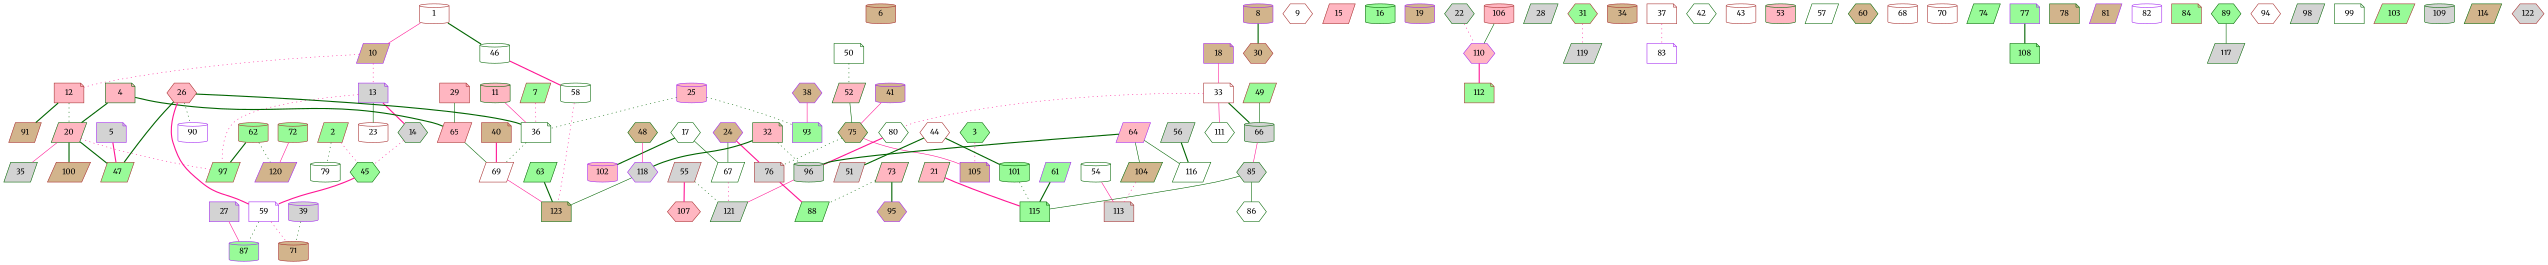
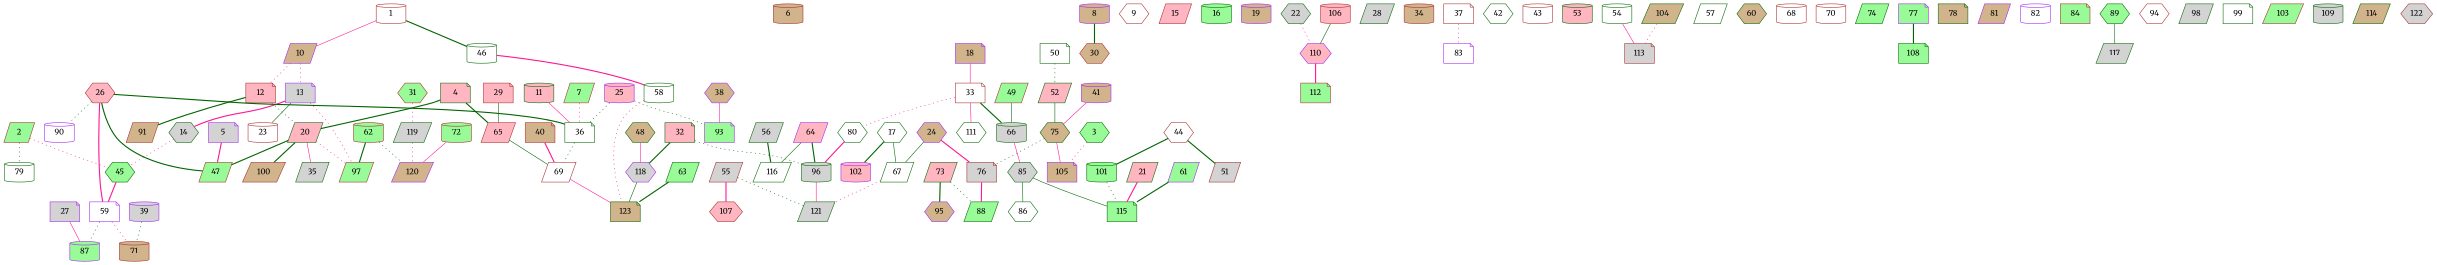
edge "119" -- "120": added
edge "64" -- "104": removed
